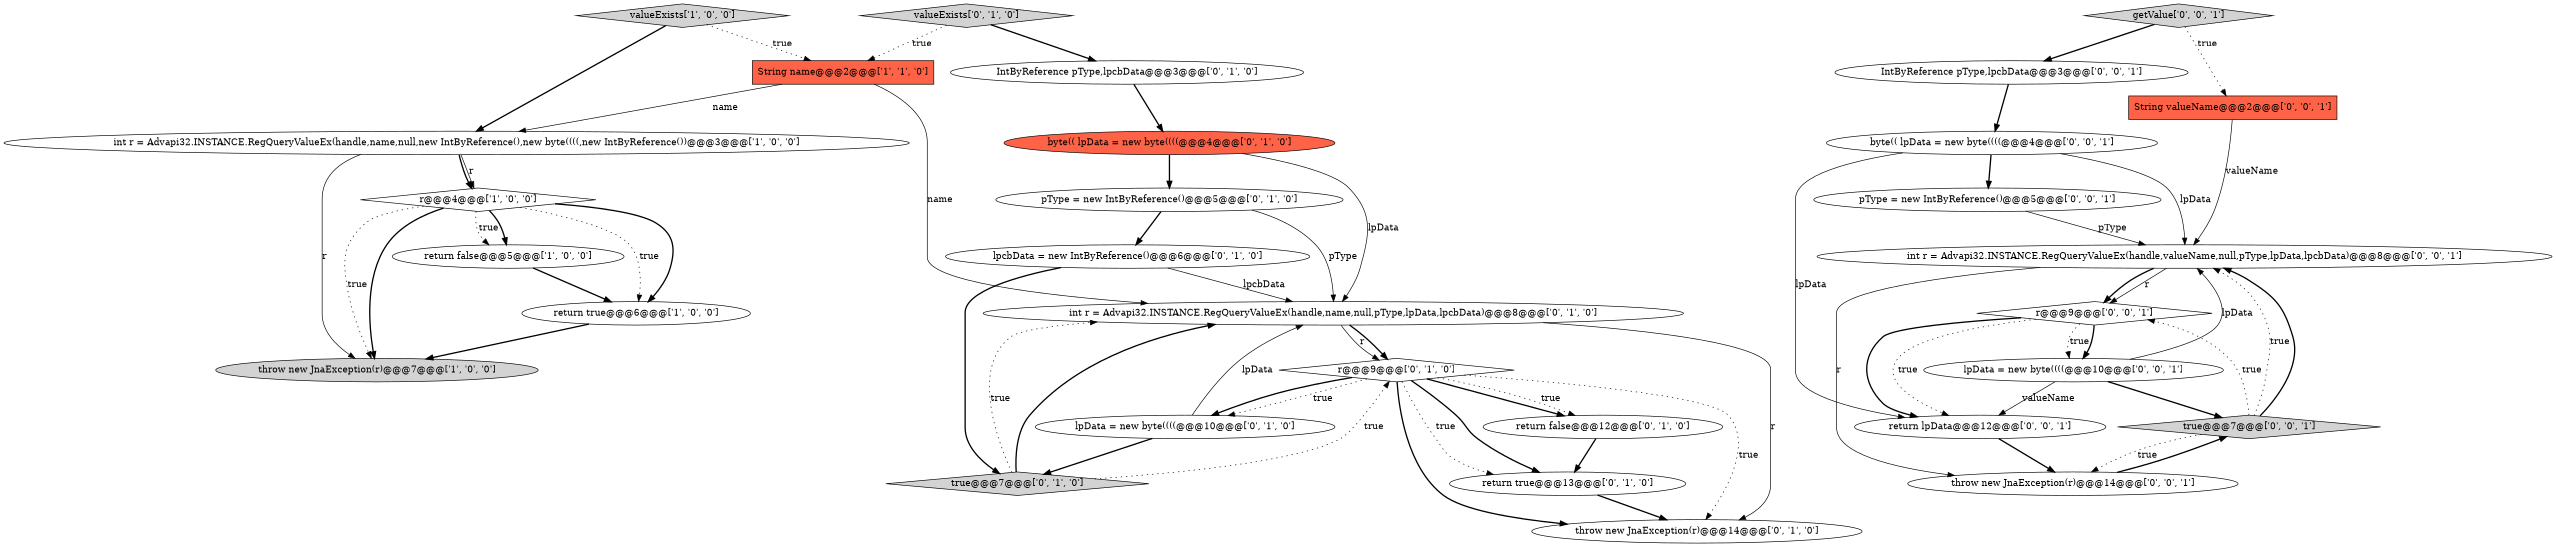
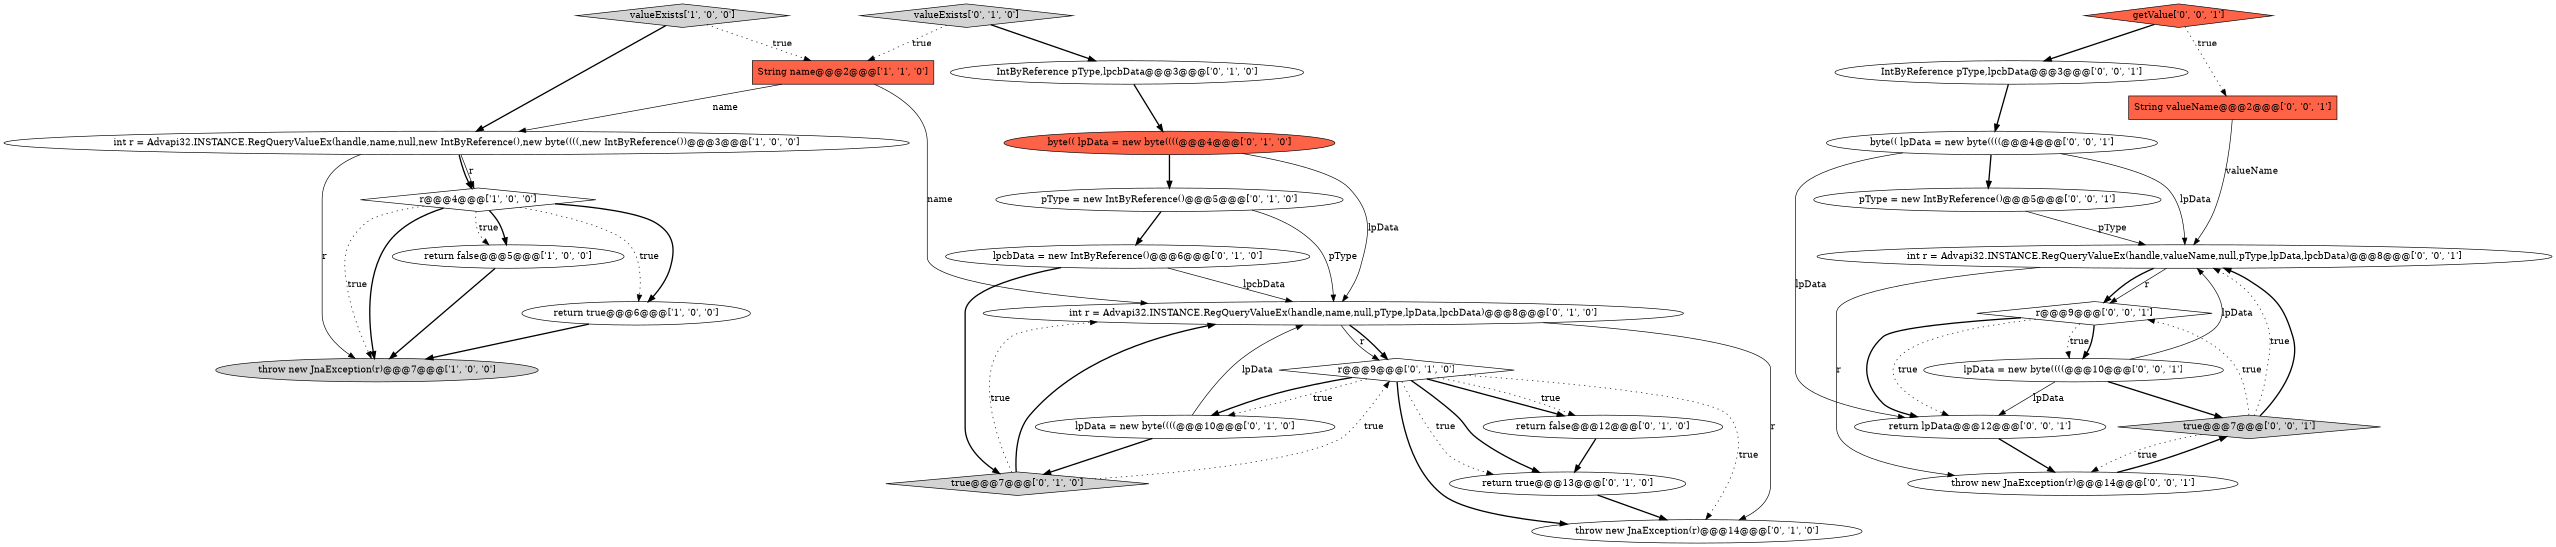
node "getValue['0', '0', '1']": fillcolor lightgray -> tomato
edge "return false@@@5@@@['1', '0', '0']" -> "return true@@@6@@@['1', '0', '0']": now "return false@@@5@@@['1', '0', '0']" -> "throw new JnaException(r)@@@7@@@['1', '0', '0']"
edge "lpData = new byte((((@@@10@@@['0', '0', '1']" -> "return lpData@@@12@@@['0', '0', '1']": label "valueName" -> "lpData"
